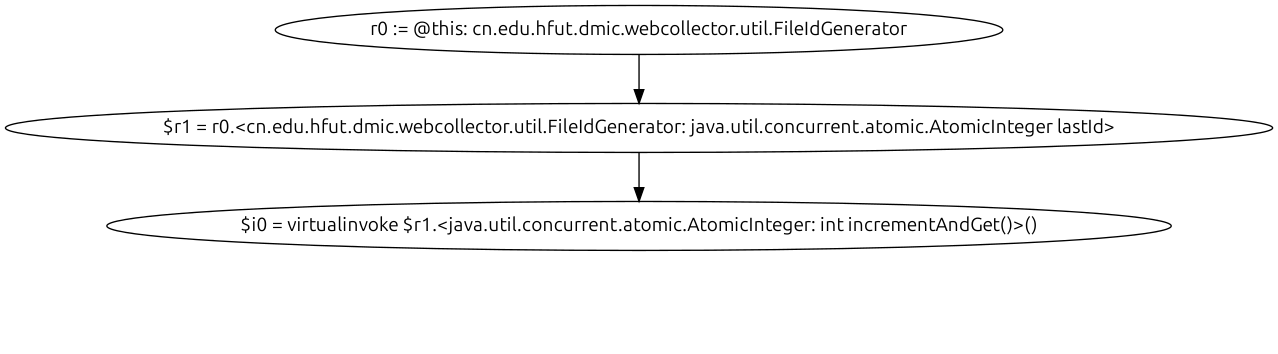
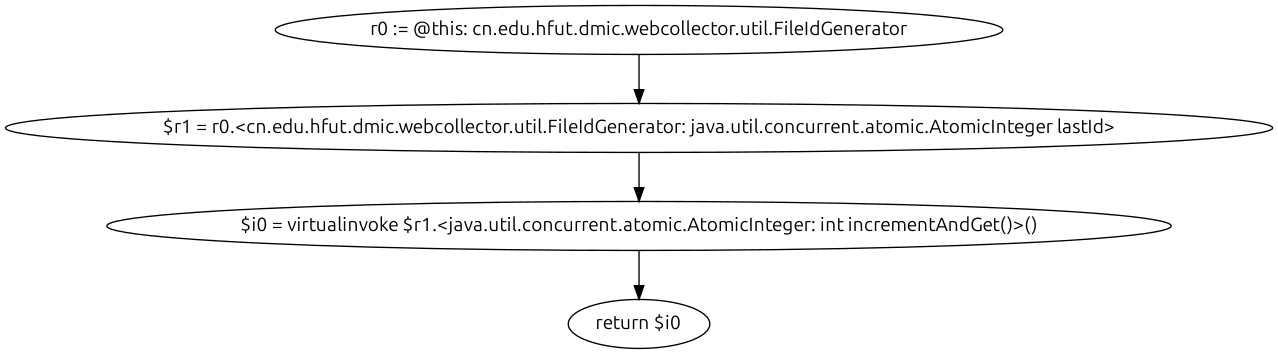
node "return $i0": added
